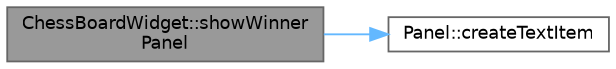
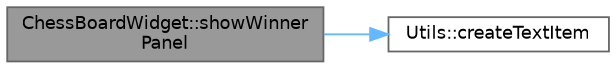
node "Panel::createTextItem": label "Panel::createTextItem" -> "Utils::createTextItem"
